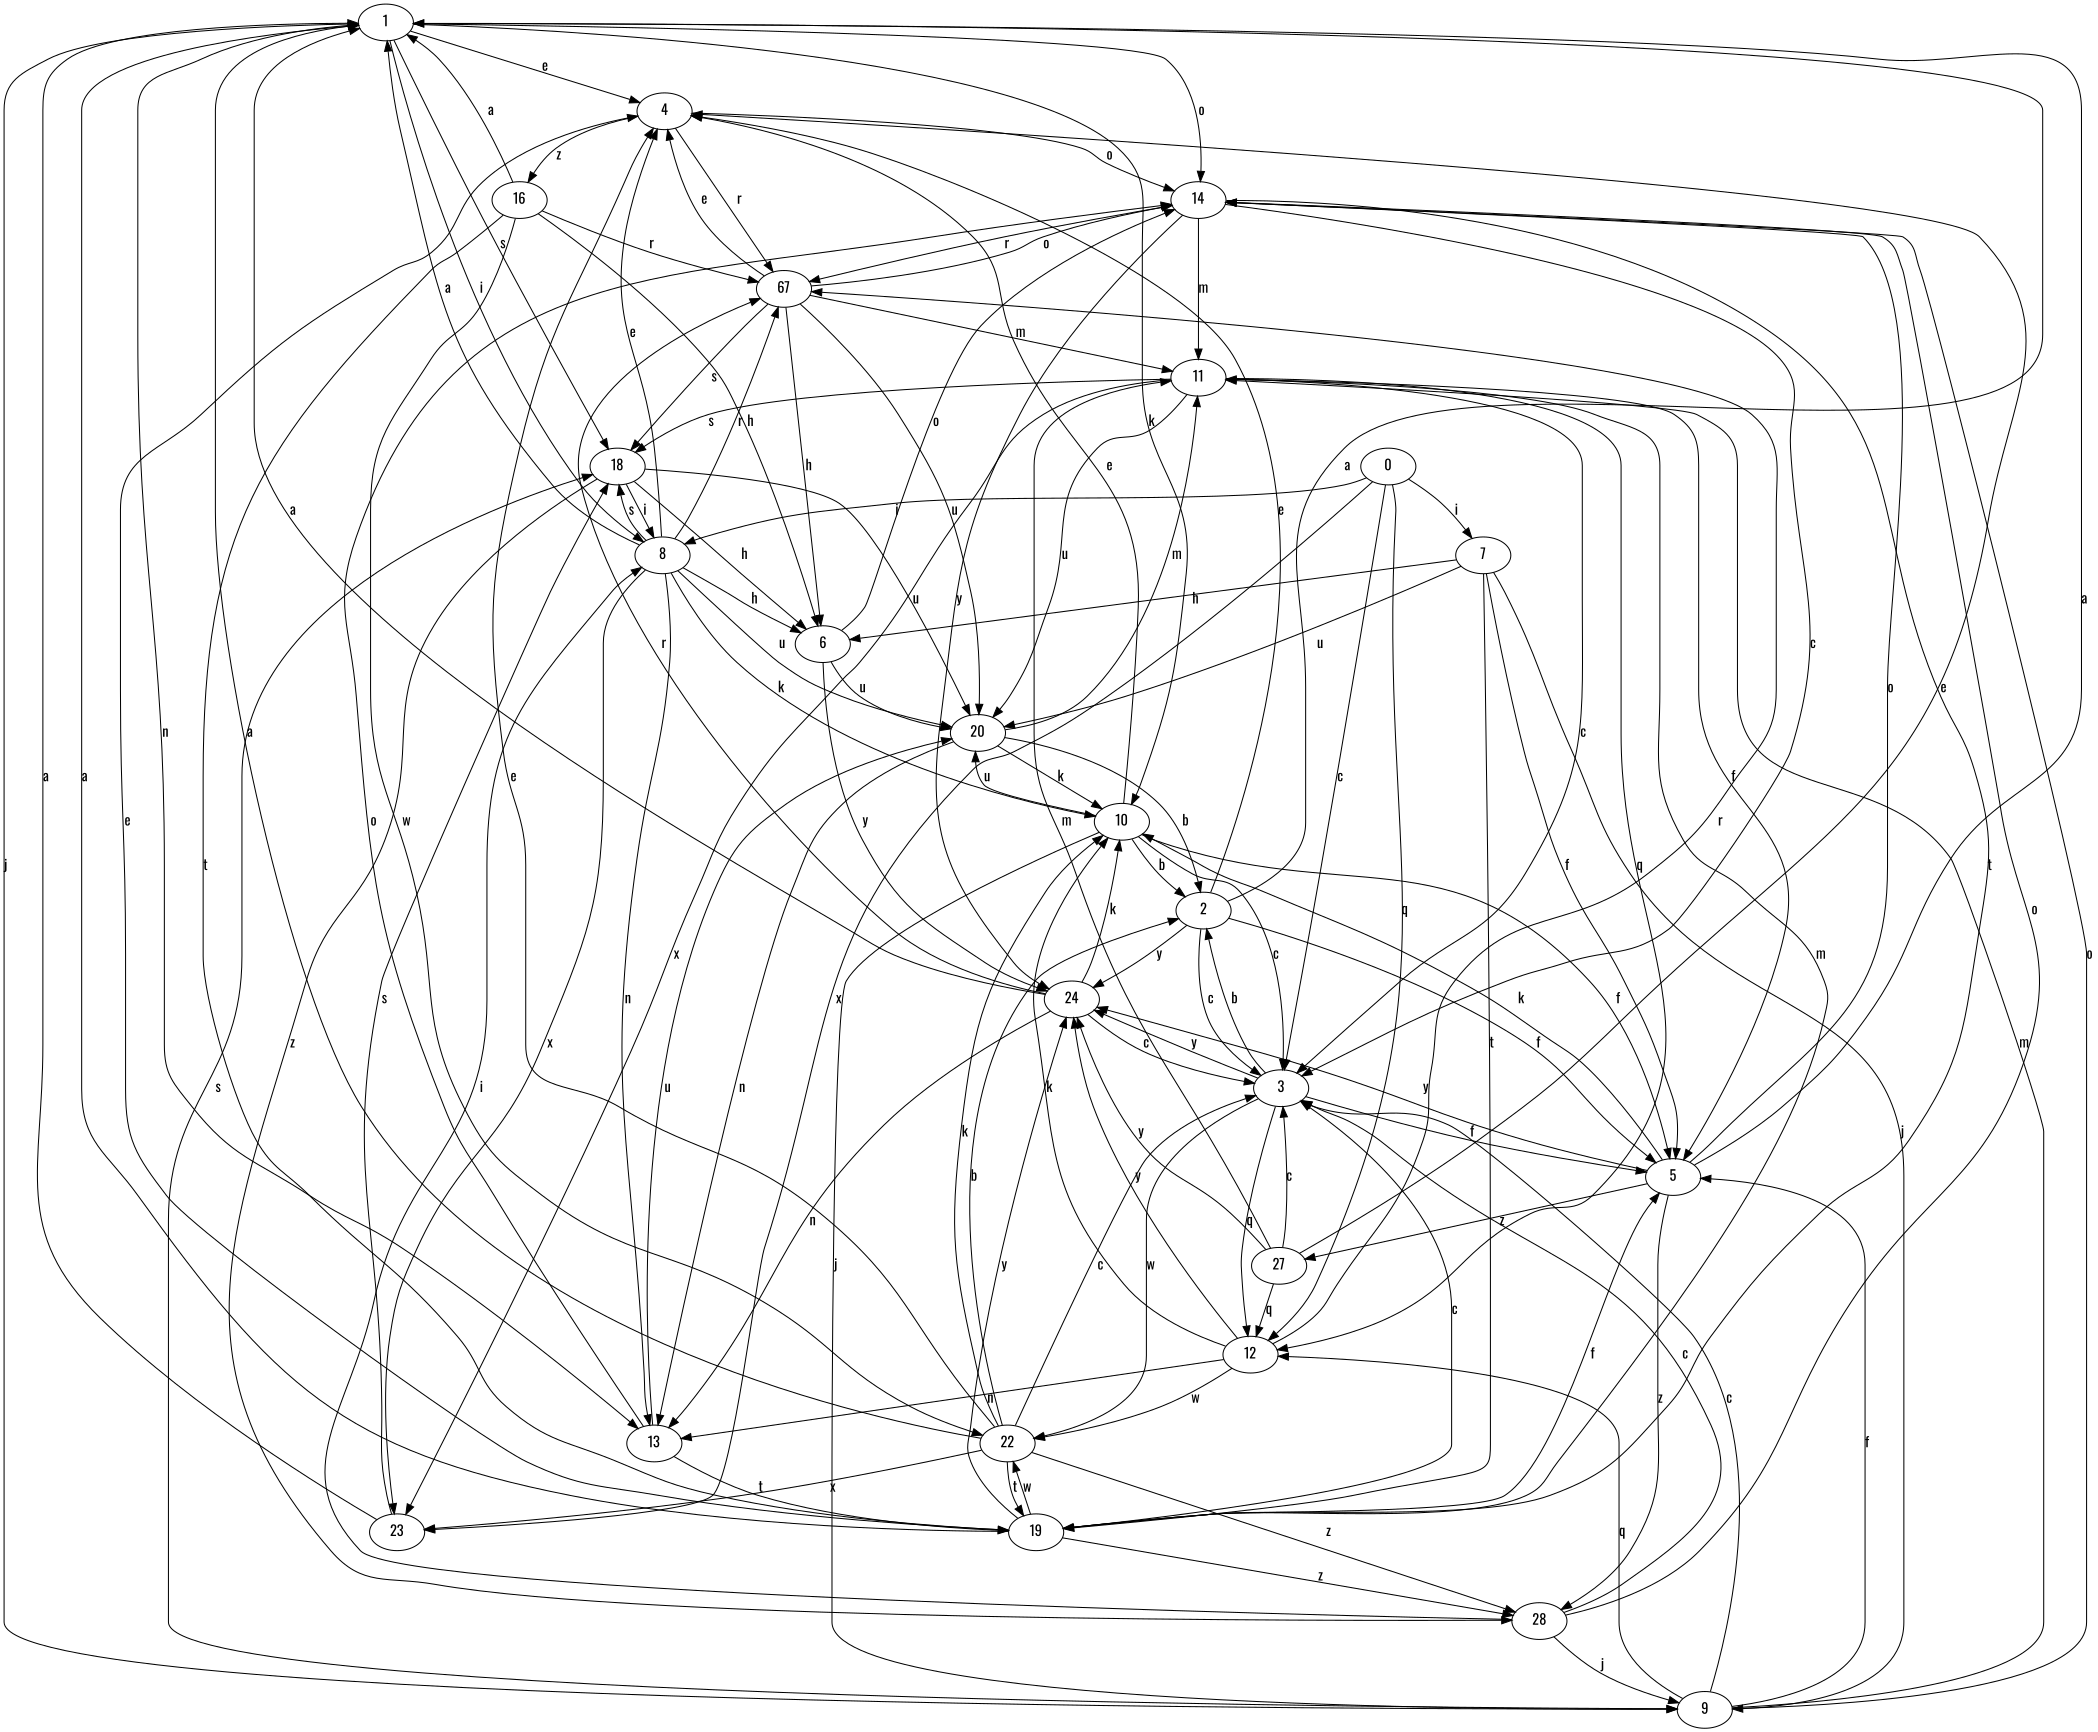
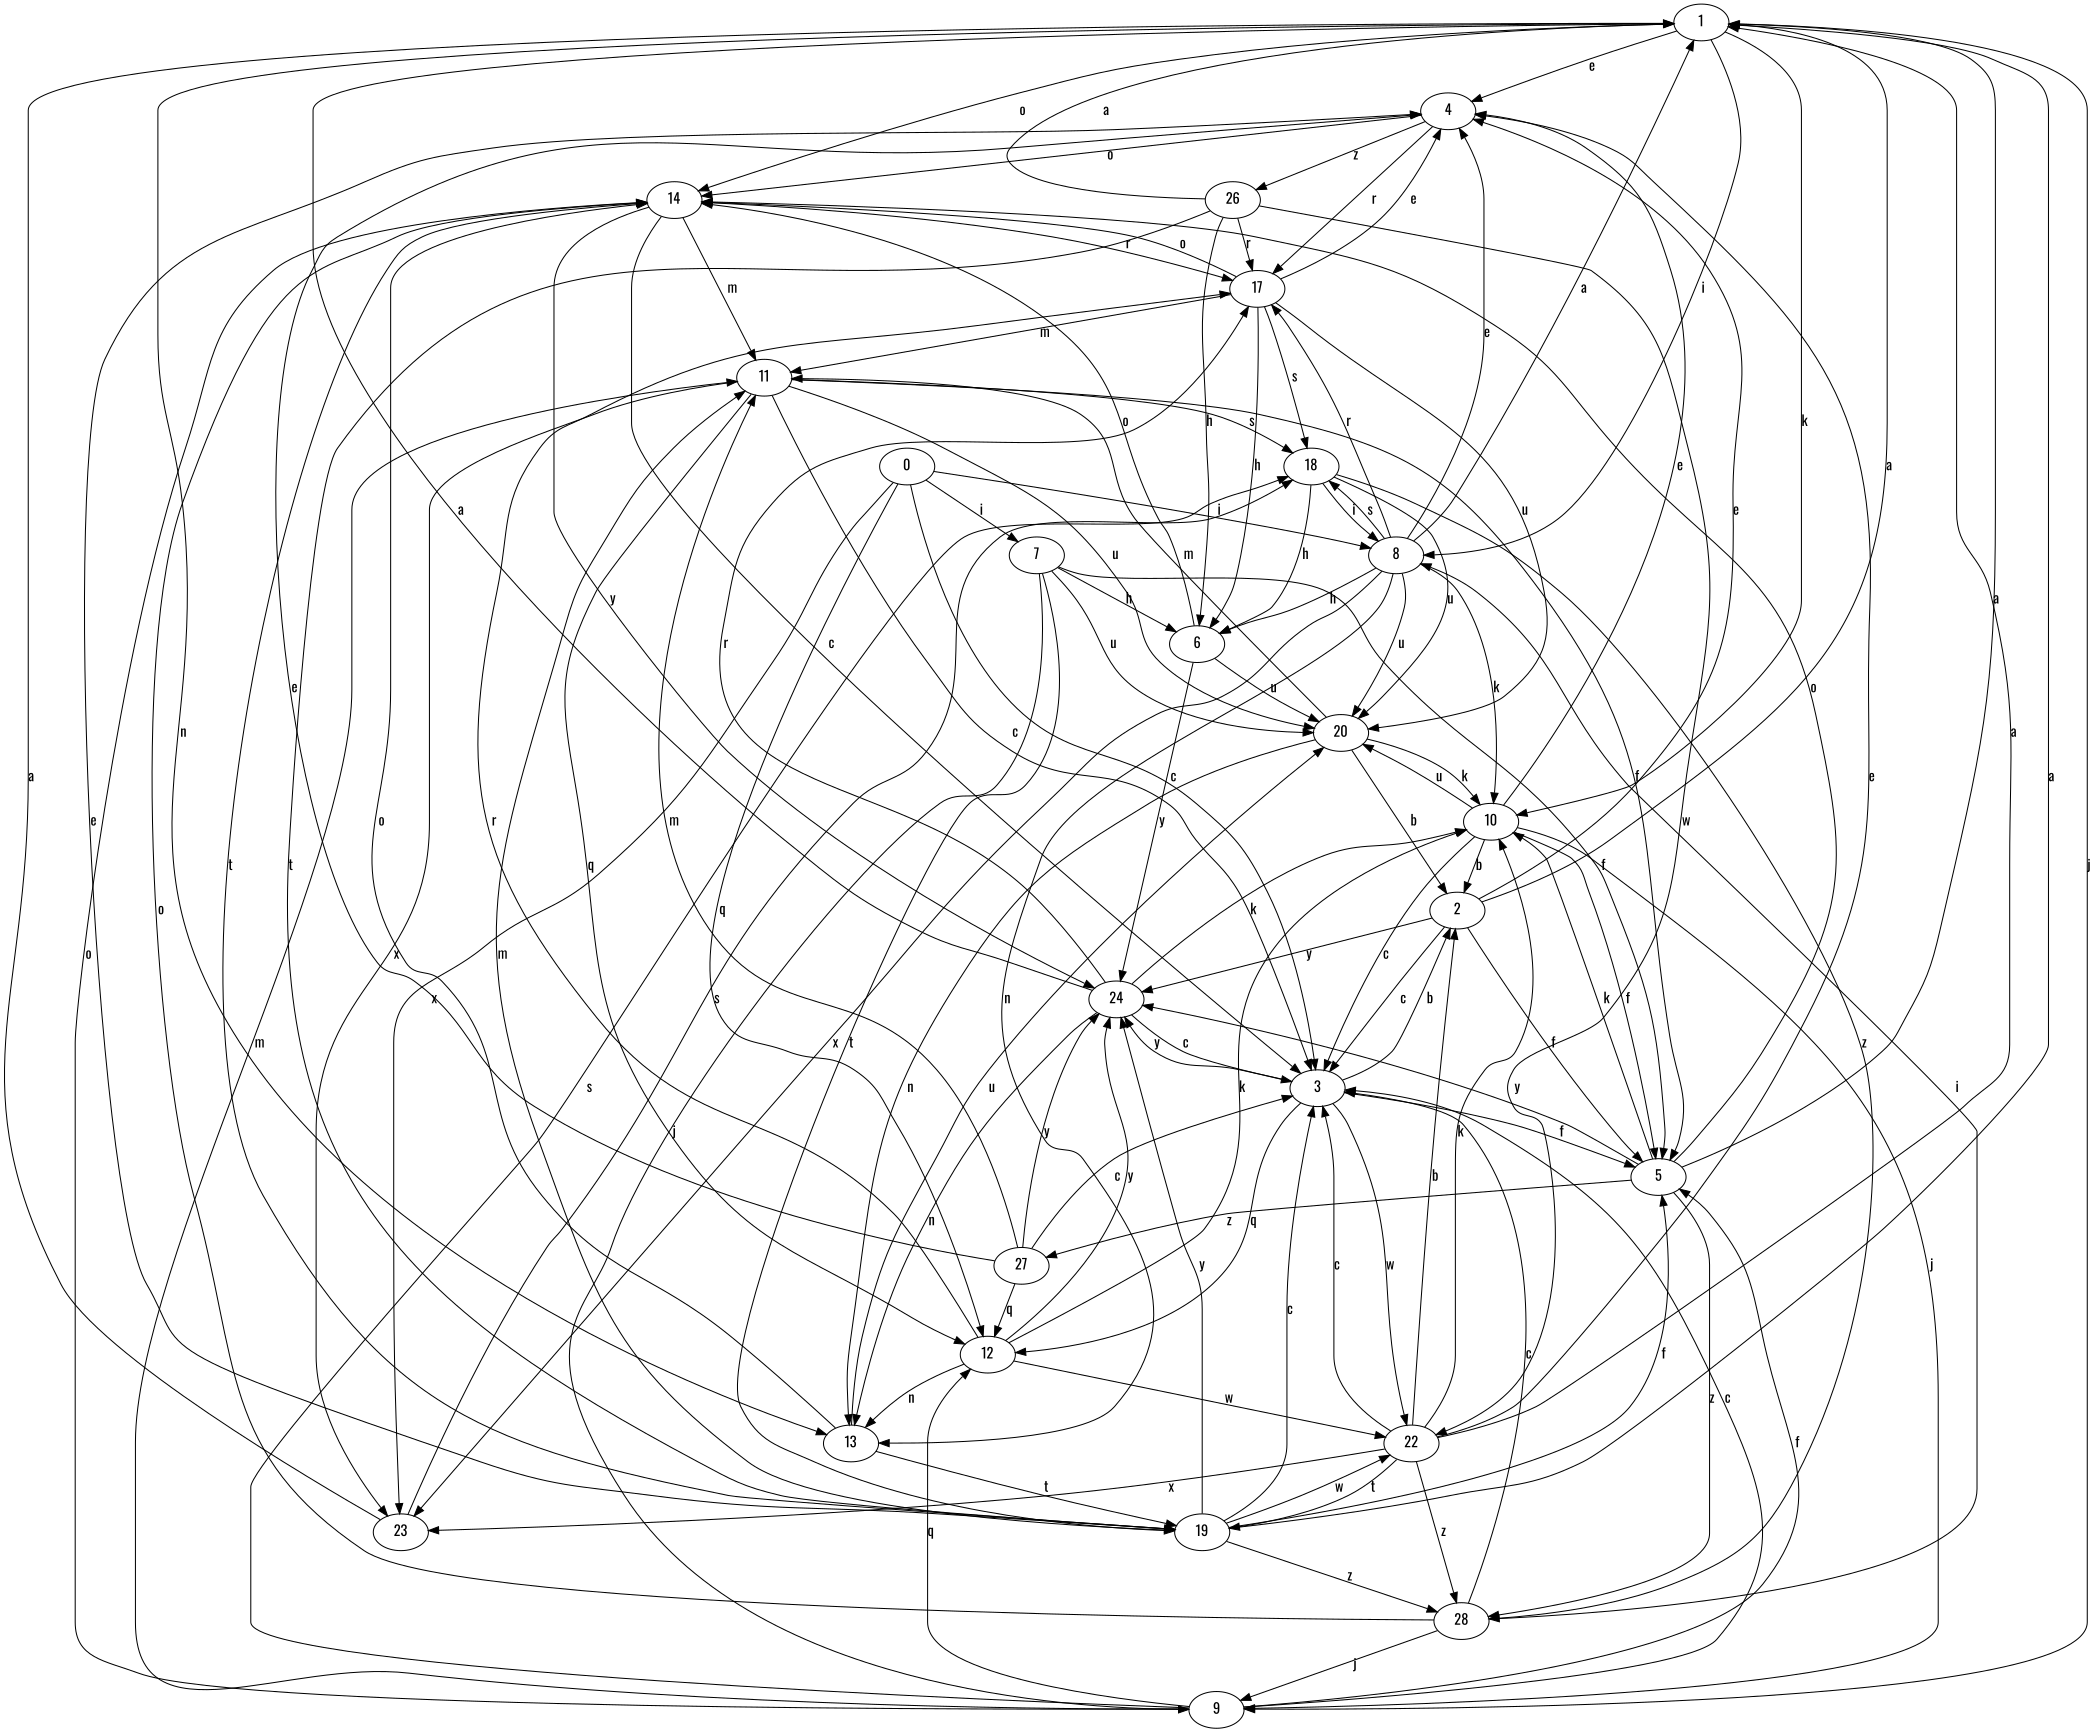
node "16": label "16" -> "26"
edge "1" -> "18": removed, label "s"
node "67": label "67" -> "17"
